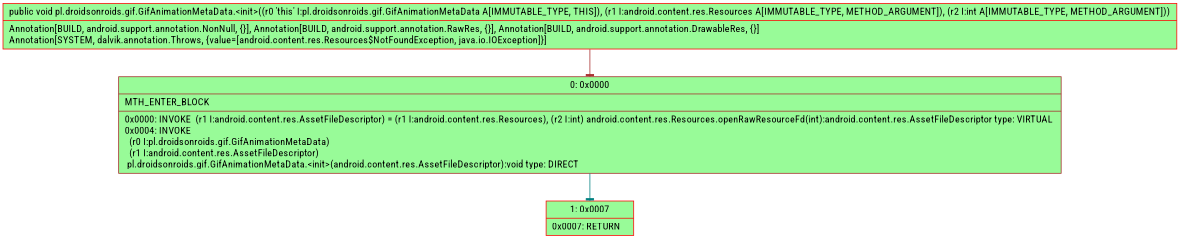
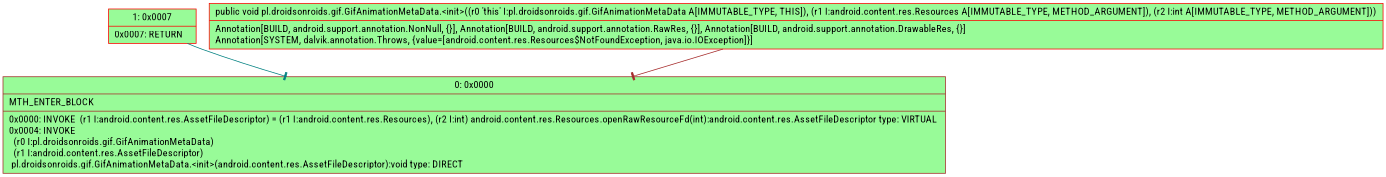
edge "0: 0x0000" -> "1: 0x0007": reversed
